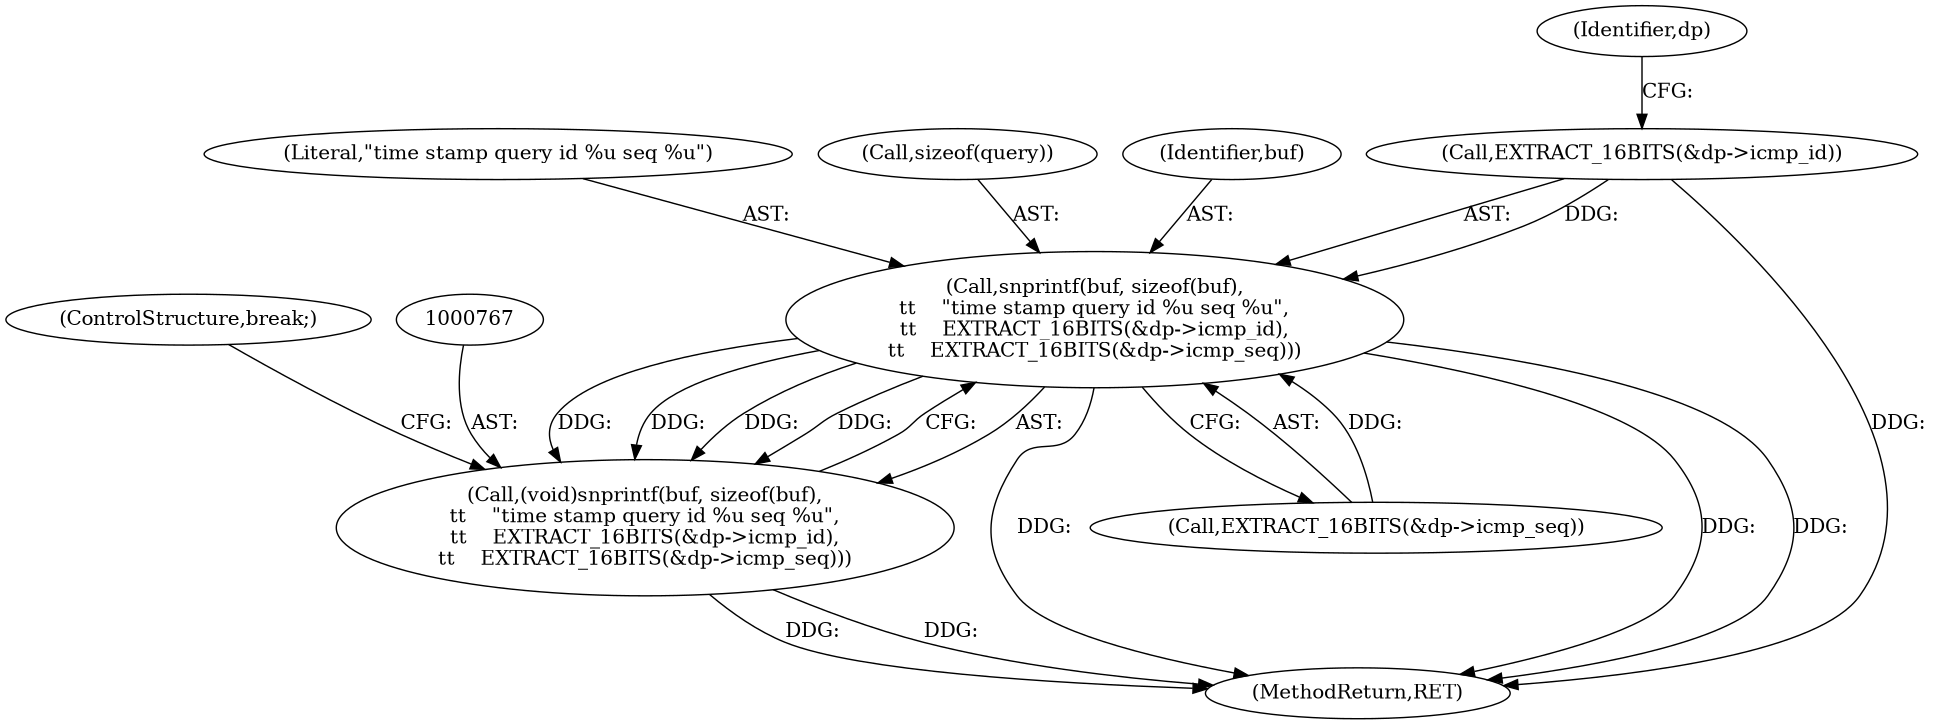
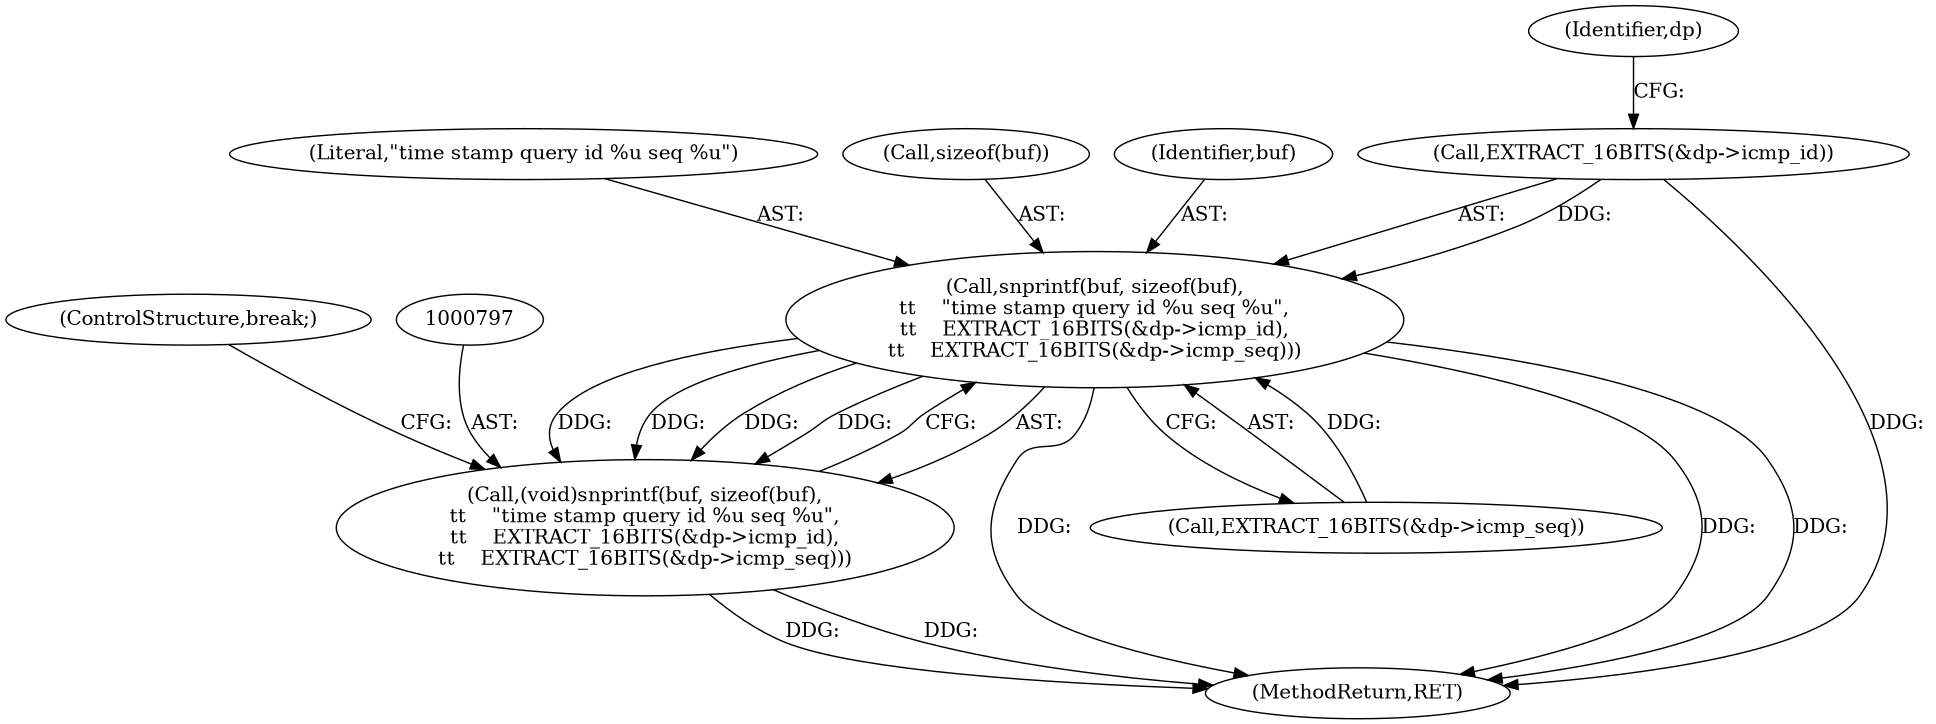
node "(Call,sizeof(query))": label "(Call,sizeof(query))" -> "(Call,sizeof(buf))"
node "1000767": label "1000767" -> "1000797"
